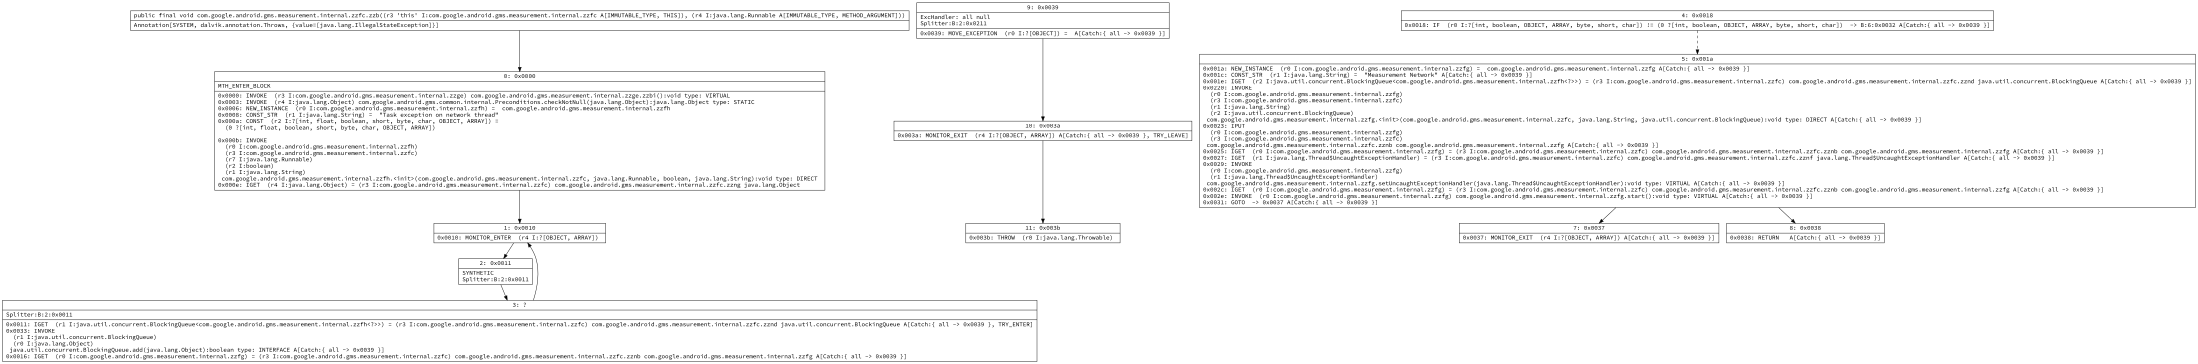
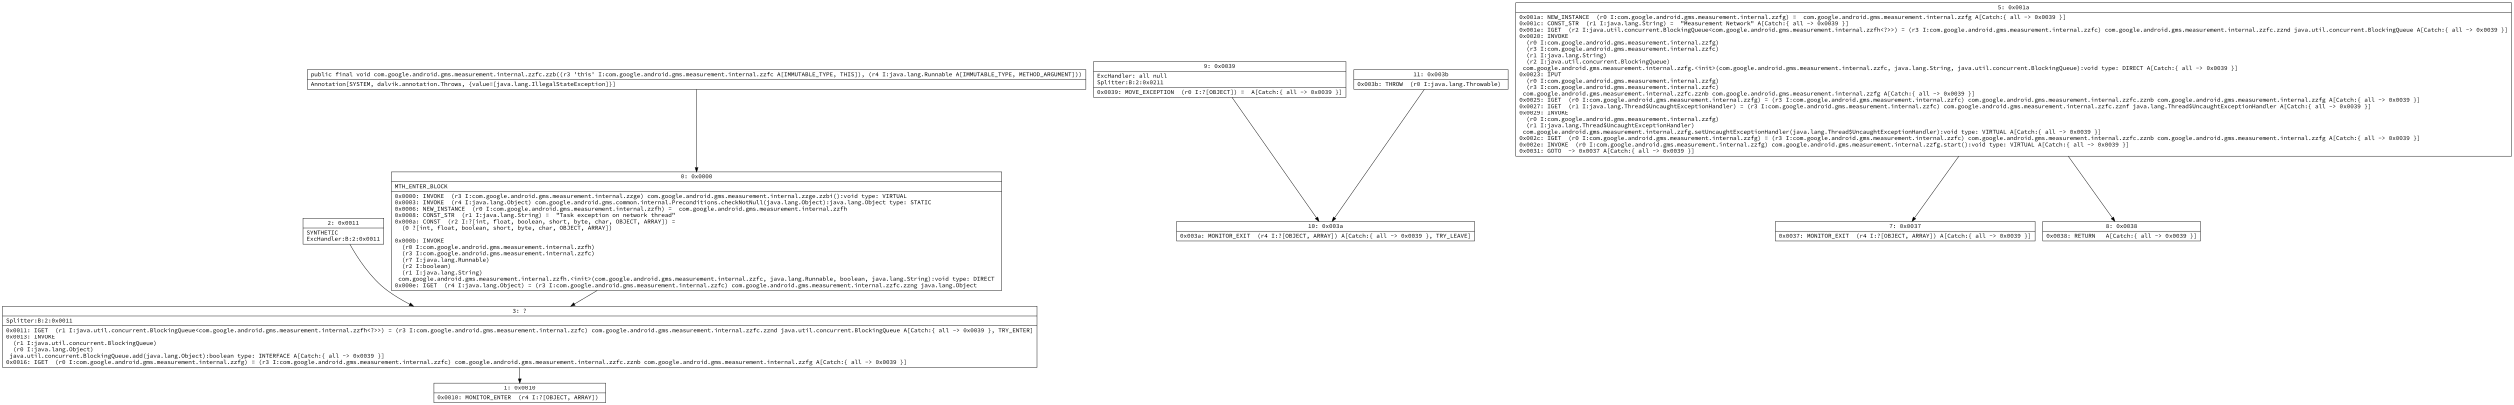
node "4: 0x0018": removed
node "5: 0x001a": text "0x0220: INVOKE" -> "0x0020: INVOKE"
edge "10: 0x003a" -> "11: 0x003b": reversed
edge "0: 0x0000" -> "1: 0x0010": now "0: 0x0000" -> "3: ?"
edge "1: 0x0010" -> "2: 0x0011": removed
node "2: 0x0011": text "Splitter:B:2:0x0011" -> "ExcHandler:B:2:0x0011"
node "3: ?": text "0x0033: INVOKE" -> "0x0013: INVOKE"
